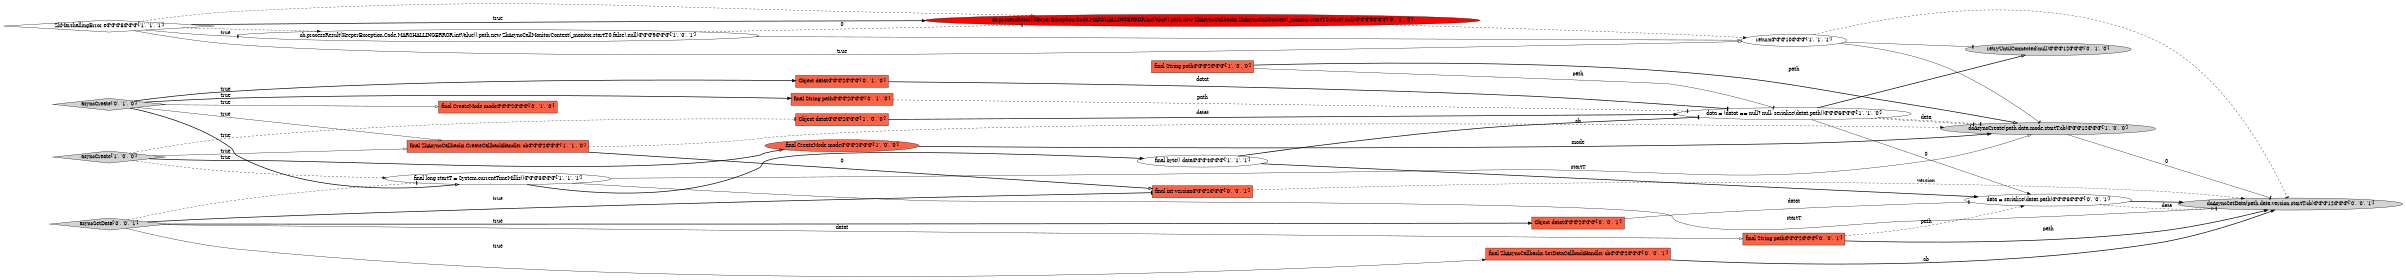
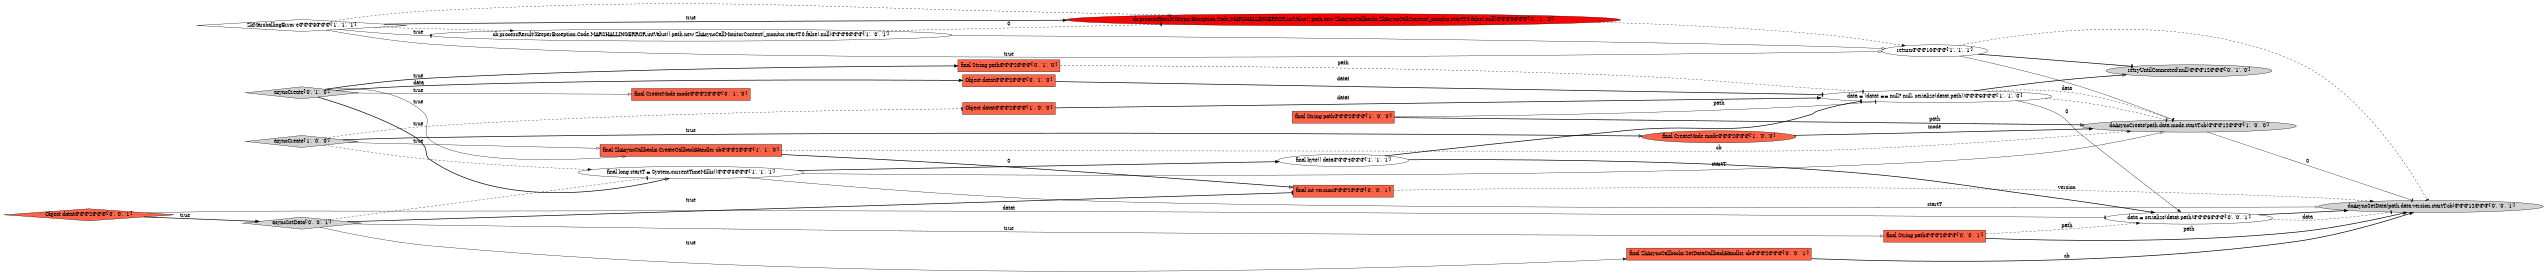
edge "return@@@10@@@['1', '1', '1']" -> "retryUntilConnected(null)@@@12@@@['0', '1', '0']": style solid -> bold
edge "asyncCreate['0', '1', '0']" -> "Object datat@@@2@@@['0', '1', '0']": label "true" -> "data"
node "Object datat@@@2@@@['0', '0', '1']": shape box -> diamond
edge "asyncSetData['0', '0', '1']" -> "Object datat@@@2@@@['0', '0', '1']": reversed
edge "asyncSetData['0', '0', '1']" -> "final String path@@@2@@@['0', '0', '1']": label "datat" -> "true"
